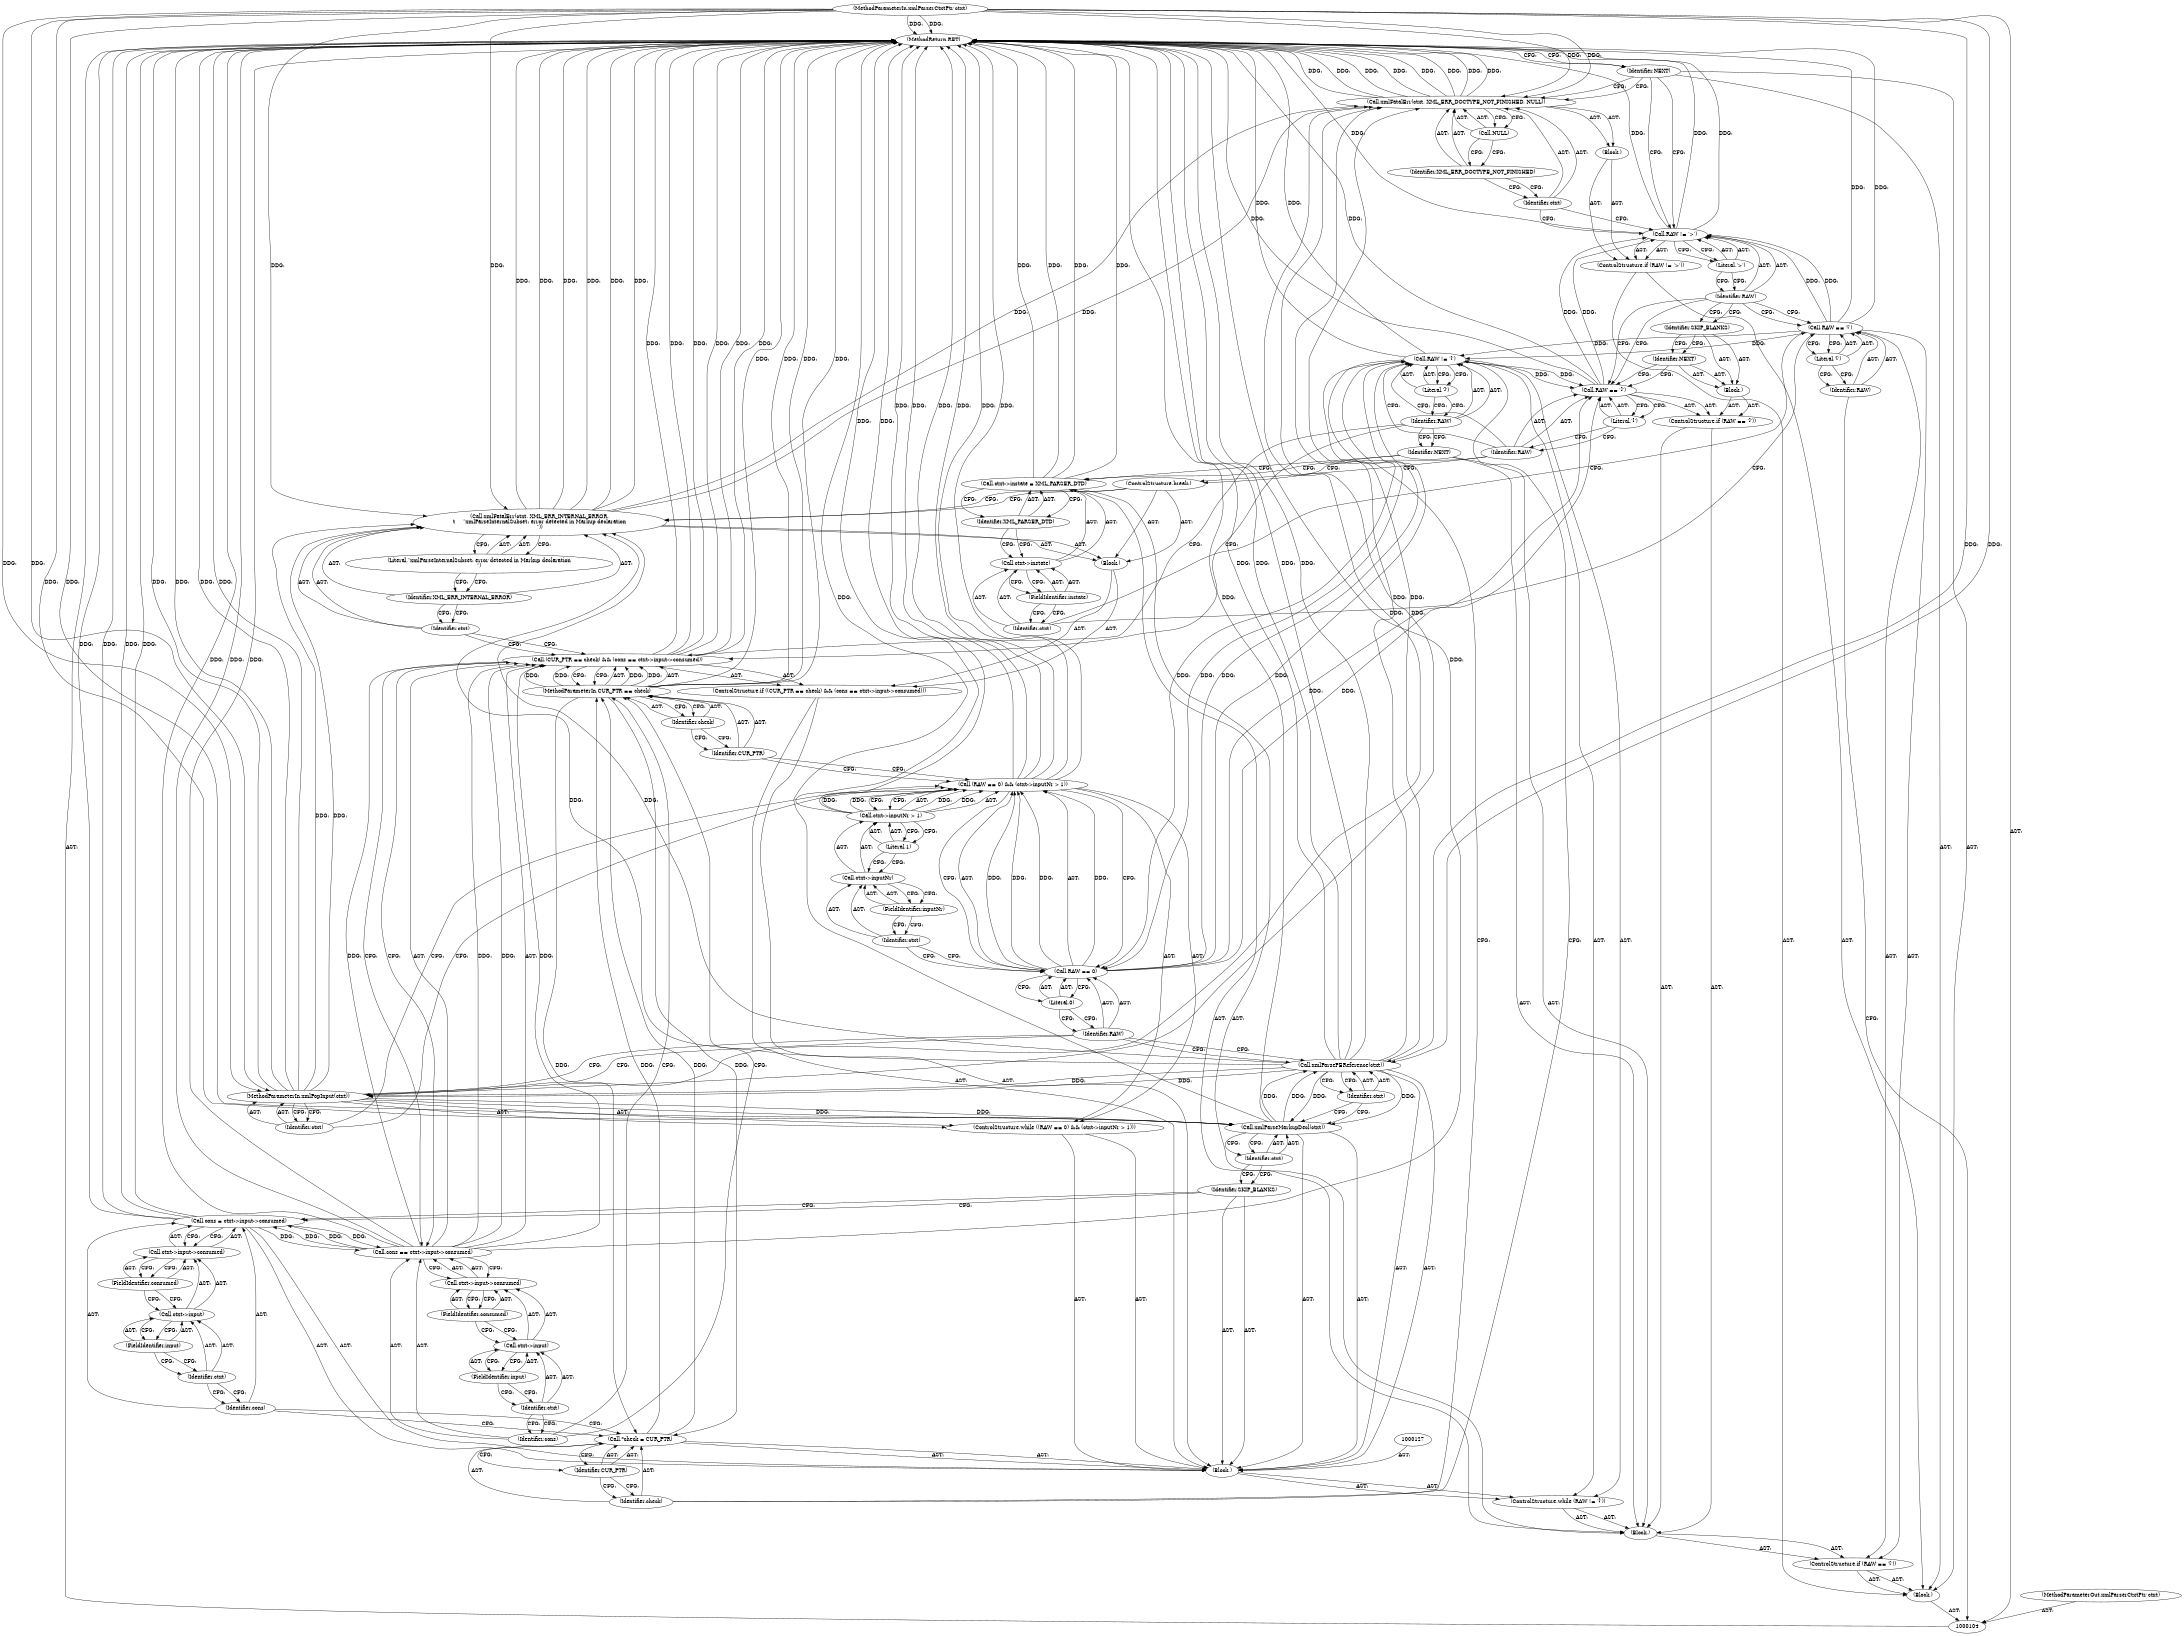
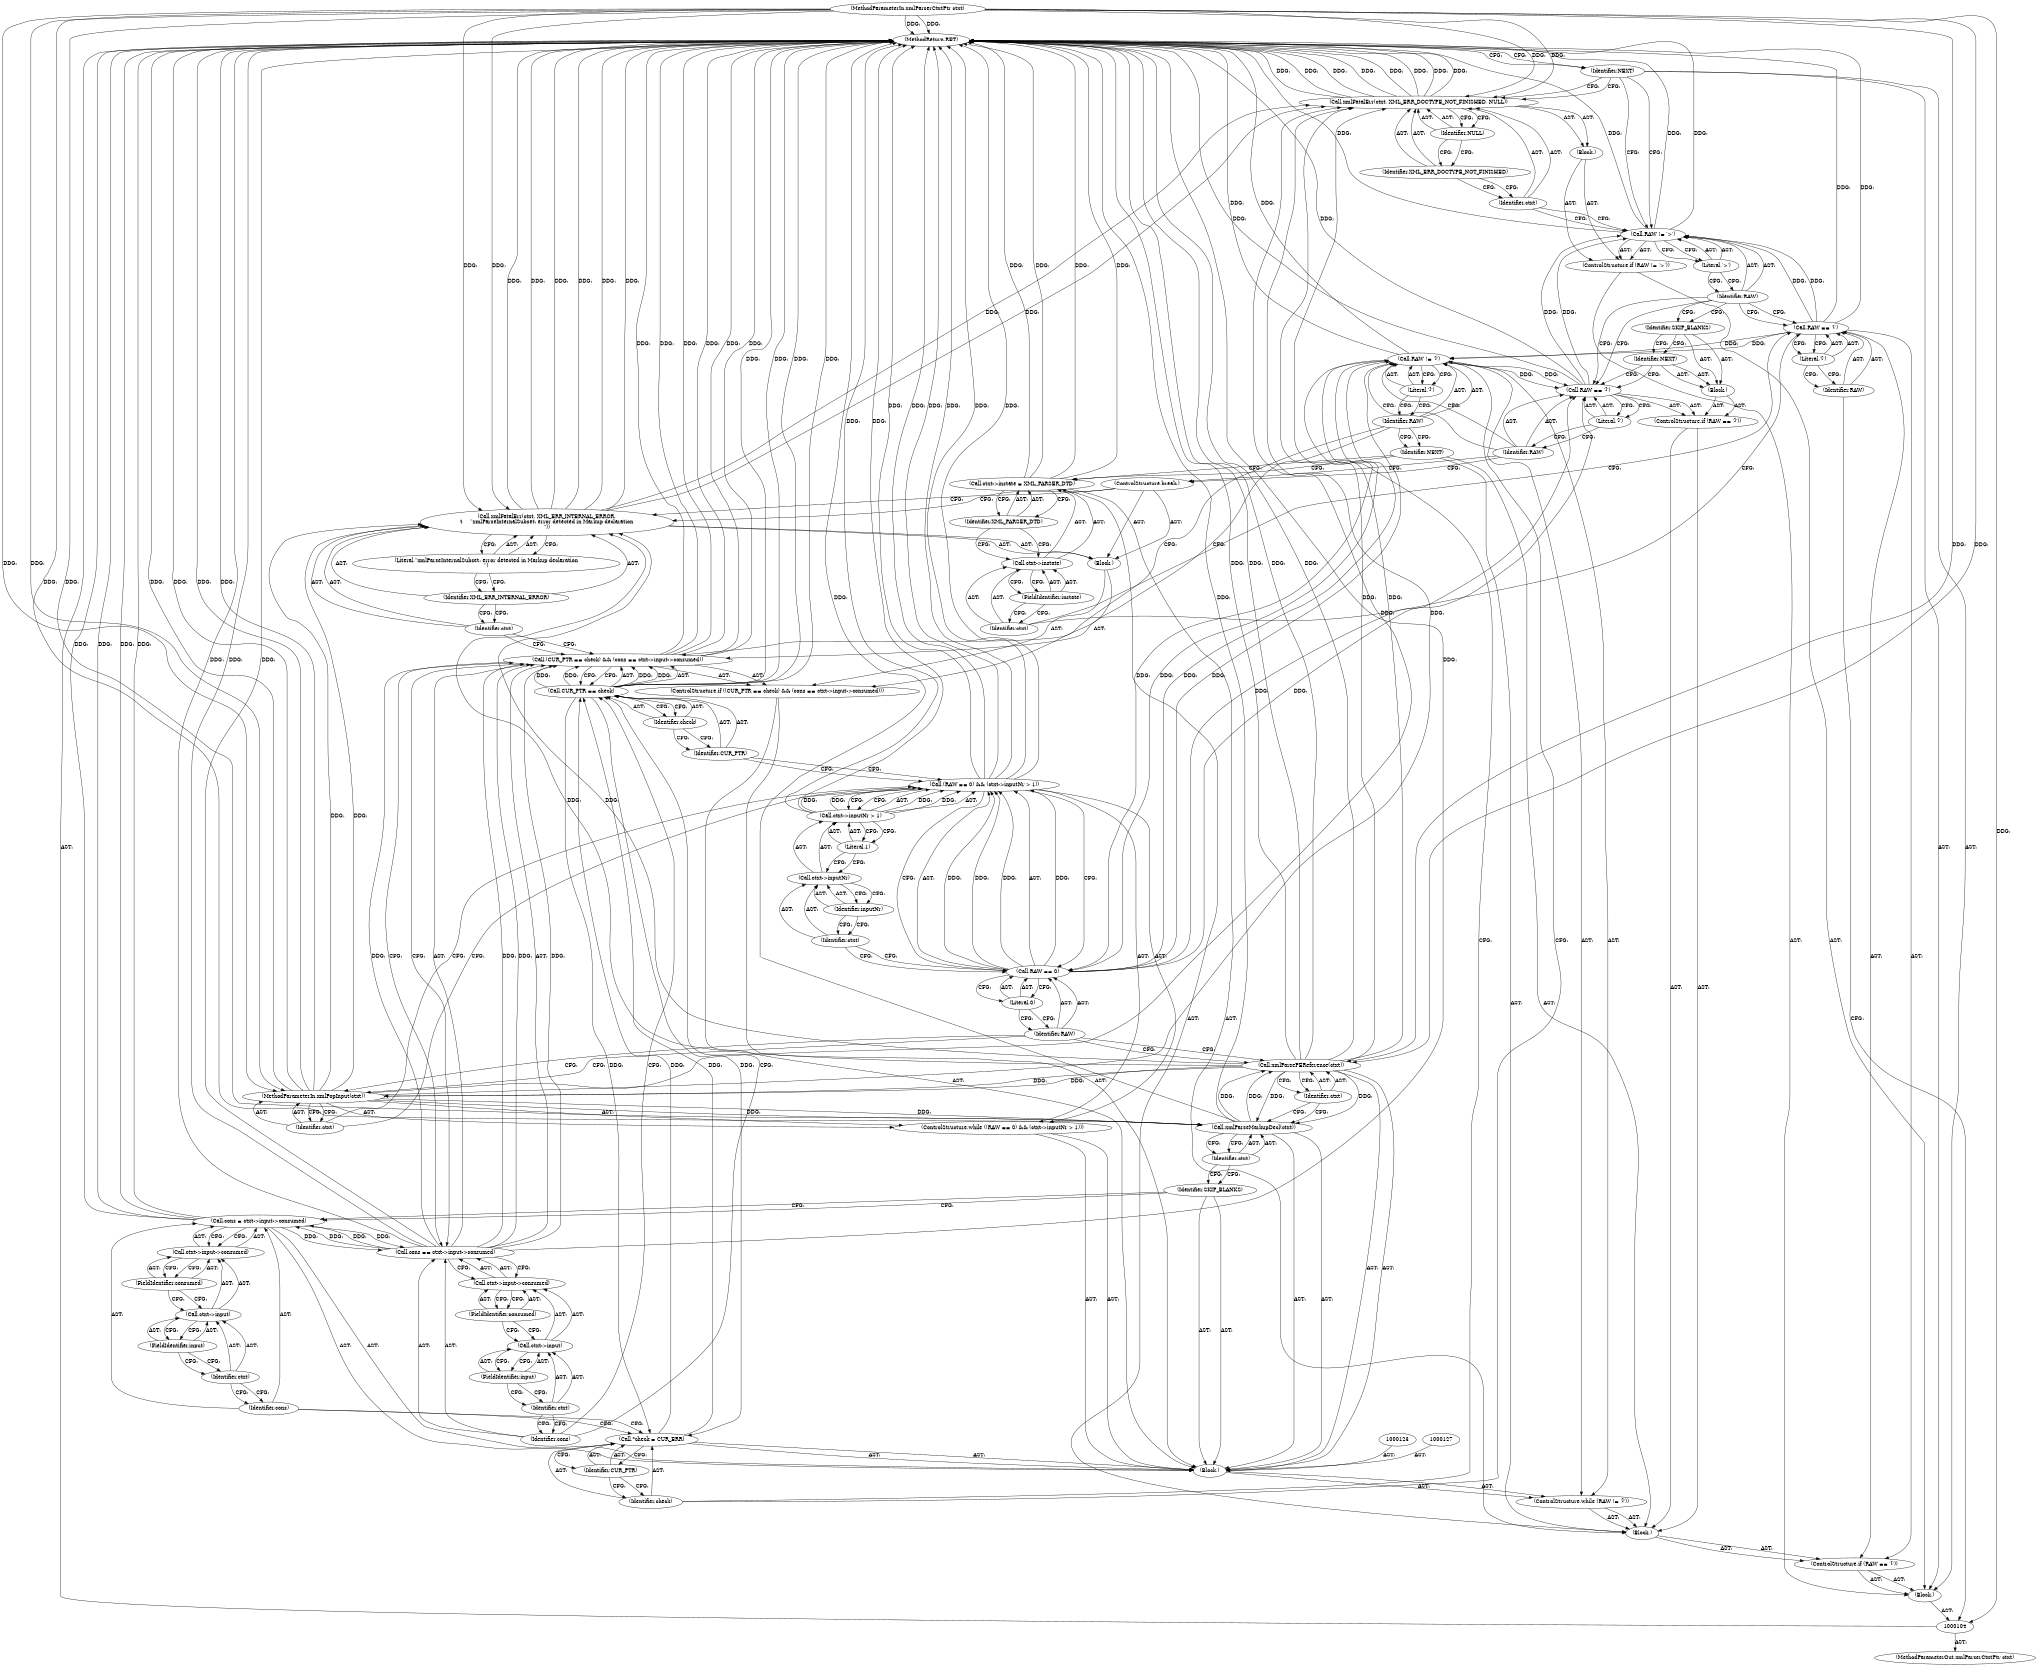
node "(Call,NULL)": label "(Call,NULL)" -> "(Identifier,NULL)"
node "(MethodParameterIn,CUR_PTR == check)": label "(MethodParameterIn,CUR_PTR == check)" -> "(Call,CUR_PTR == check)"
edge "(MethodParameterIn,xmlParserCtxtPtr ctxt)" -> "1000104": label "AST: " -> "DDG: "
node "(FieldIdentifier,inputNr)": label "(FieldIdentifier,inputNr)" -> "(Identifier,inputNr)"
node "(Call,*check = CUR_PTR)": label "(Call,*check = CUR_PTR)" -> "(Call,*check = CUR_ERR)"
node "1000123": added
edge "(MethodParameterOut,xmlParserCtxtPtr ctxt)" -> "1000104": reversed
